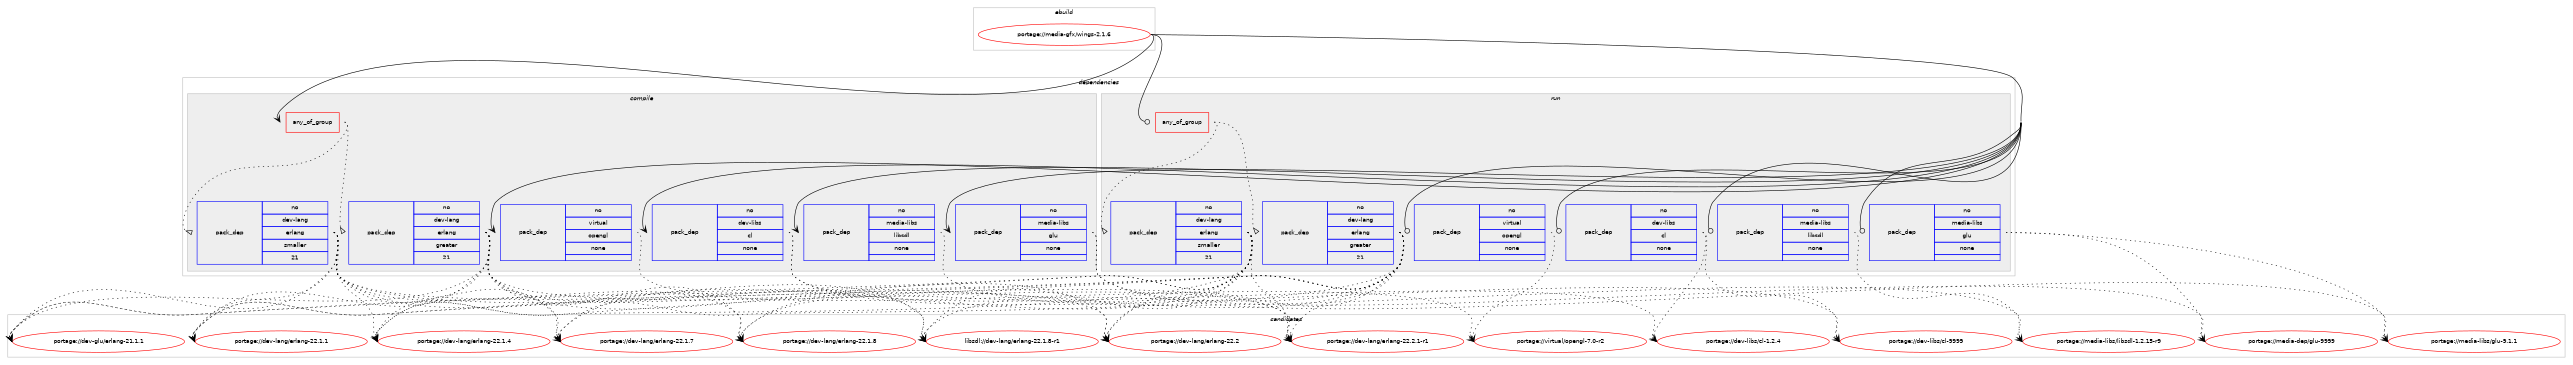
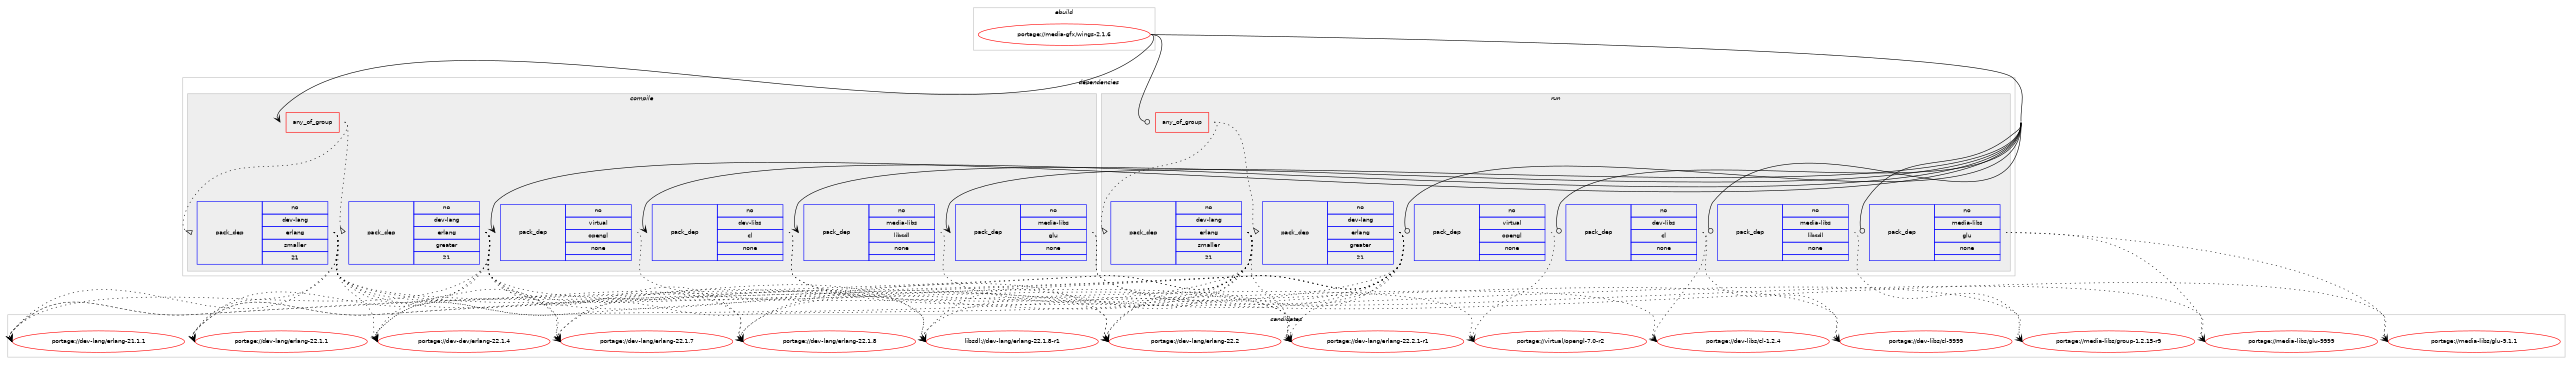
node "portage://dev-glu/erlang-21.1.1": label "portage://dev-glu/erlang-21.1.1" -> "portage://dev-lang/erlang-21.1.1"
node "portage://dev-lang/erlang-22.1.4": label "portage://dev-lang/erlang-22.1.4" -> "portage://dev-dev/erlang-22.1.4"
node "portage://media-libs/libsdl-1.2.15-r9": label "portage://media-libs/libsdl-1.2.15-r9" -> "portage://media-libs/group-1.2.15-r9"
node "portage://media-dep/glu-9999": label "portage://media-dep/glu-9999" -> "portage://media-libs/glu-9999"
